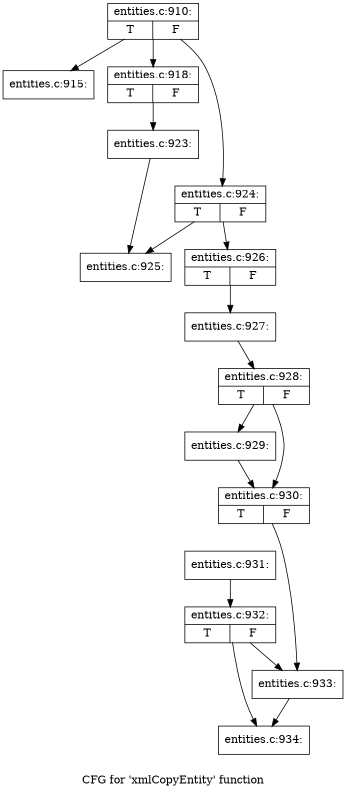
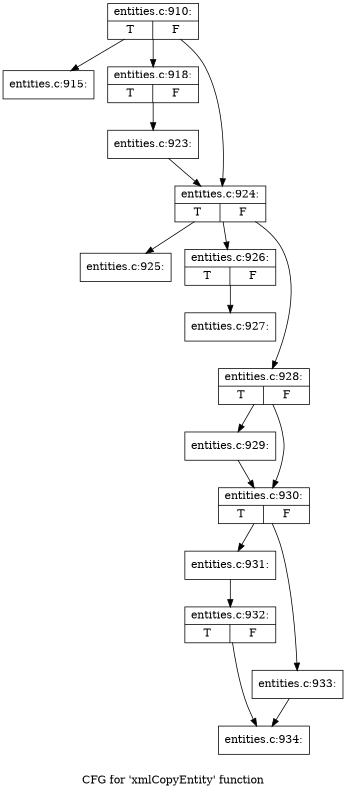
edge "entities.c:923:" -> "entities.c:925:": now "entities.c:923:" -> "entities.c:924:"
edge "entities.c:927:" -> "entities.c:928:": now "entities.c:924:" -> "entities.c:928:"
edge "entities.c:930:" -> "entities.c:931:": added
edge "entities.c:932:" -> "entities.c:933:": removed
